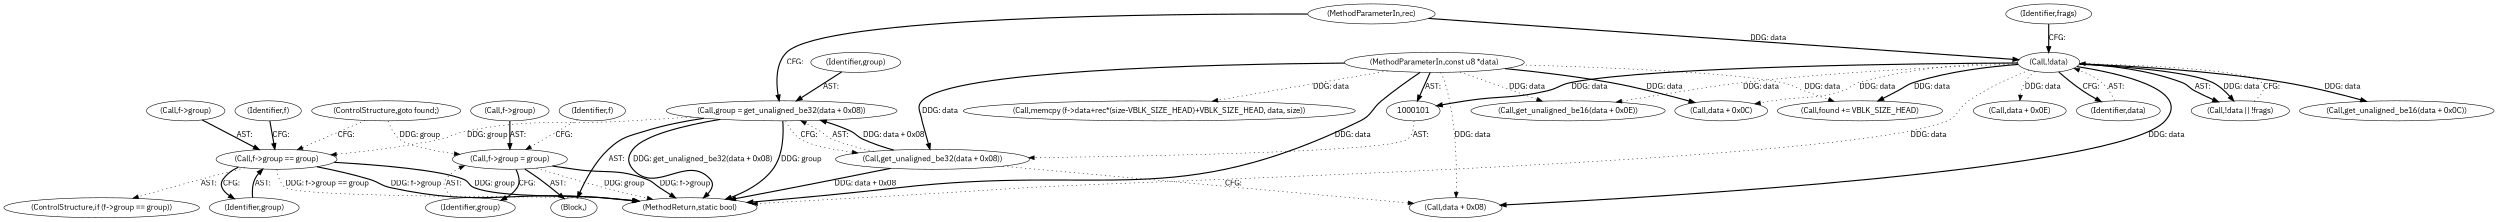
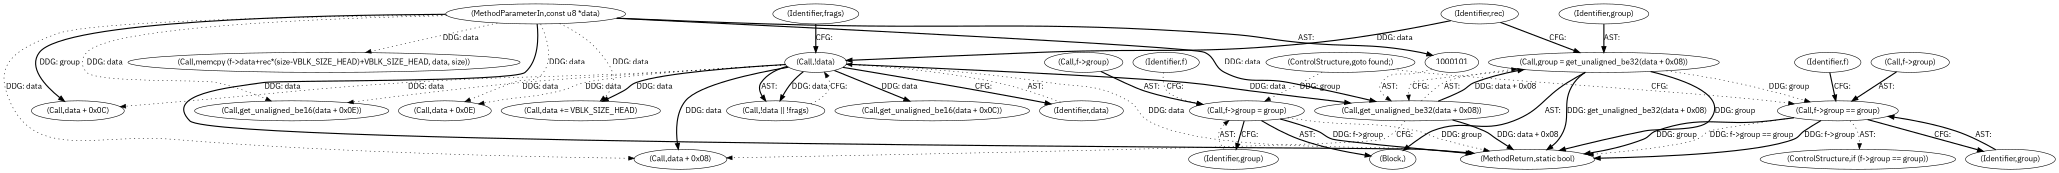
node "(MethodParameterIn,rec)": label "(MethodParameterIn,rec)" -> "(Identifier,rec)"
edge "(Call,!data)" -> "1000101": now "(Call,!data)" -> "(Call,get_unaligned_be32(data + 0x08))"
edge "(MethodParameterIn,const u8 *data)" -> "(Call,data + 0x0E)": added, label "DDG: data"
edge "(MethodParameterIn,const u8 *data)" -> "(Call,data + 0x0C)": label "DDG: data" -> "DDG: group"
node "(Call,found += VBLK_SIZE_HEAD)": label "(Call,found += VBLK_SIZE_HEAD)" -> "(Call,data += VBLK_SIZE_HEAD)"
